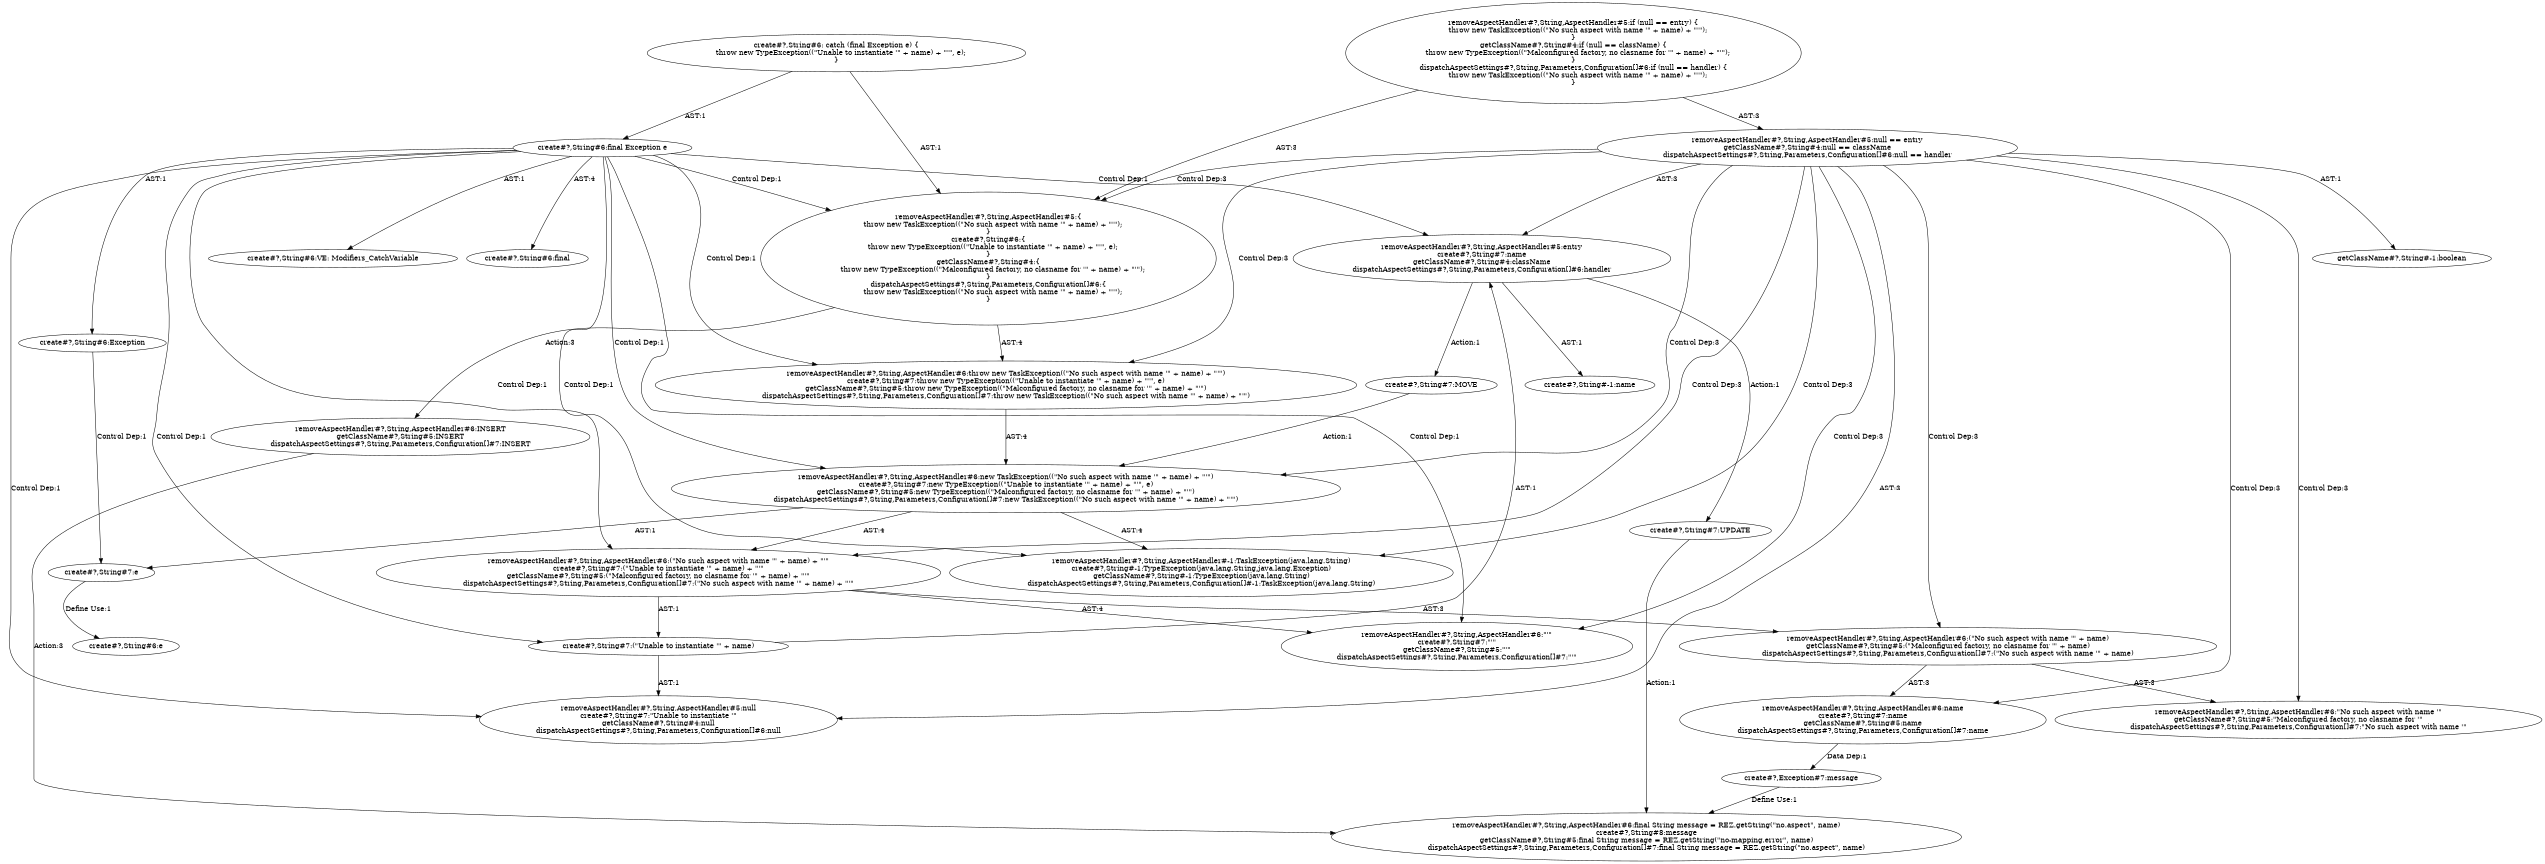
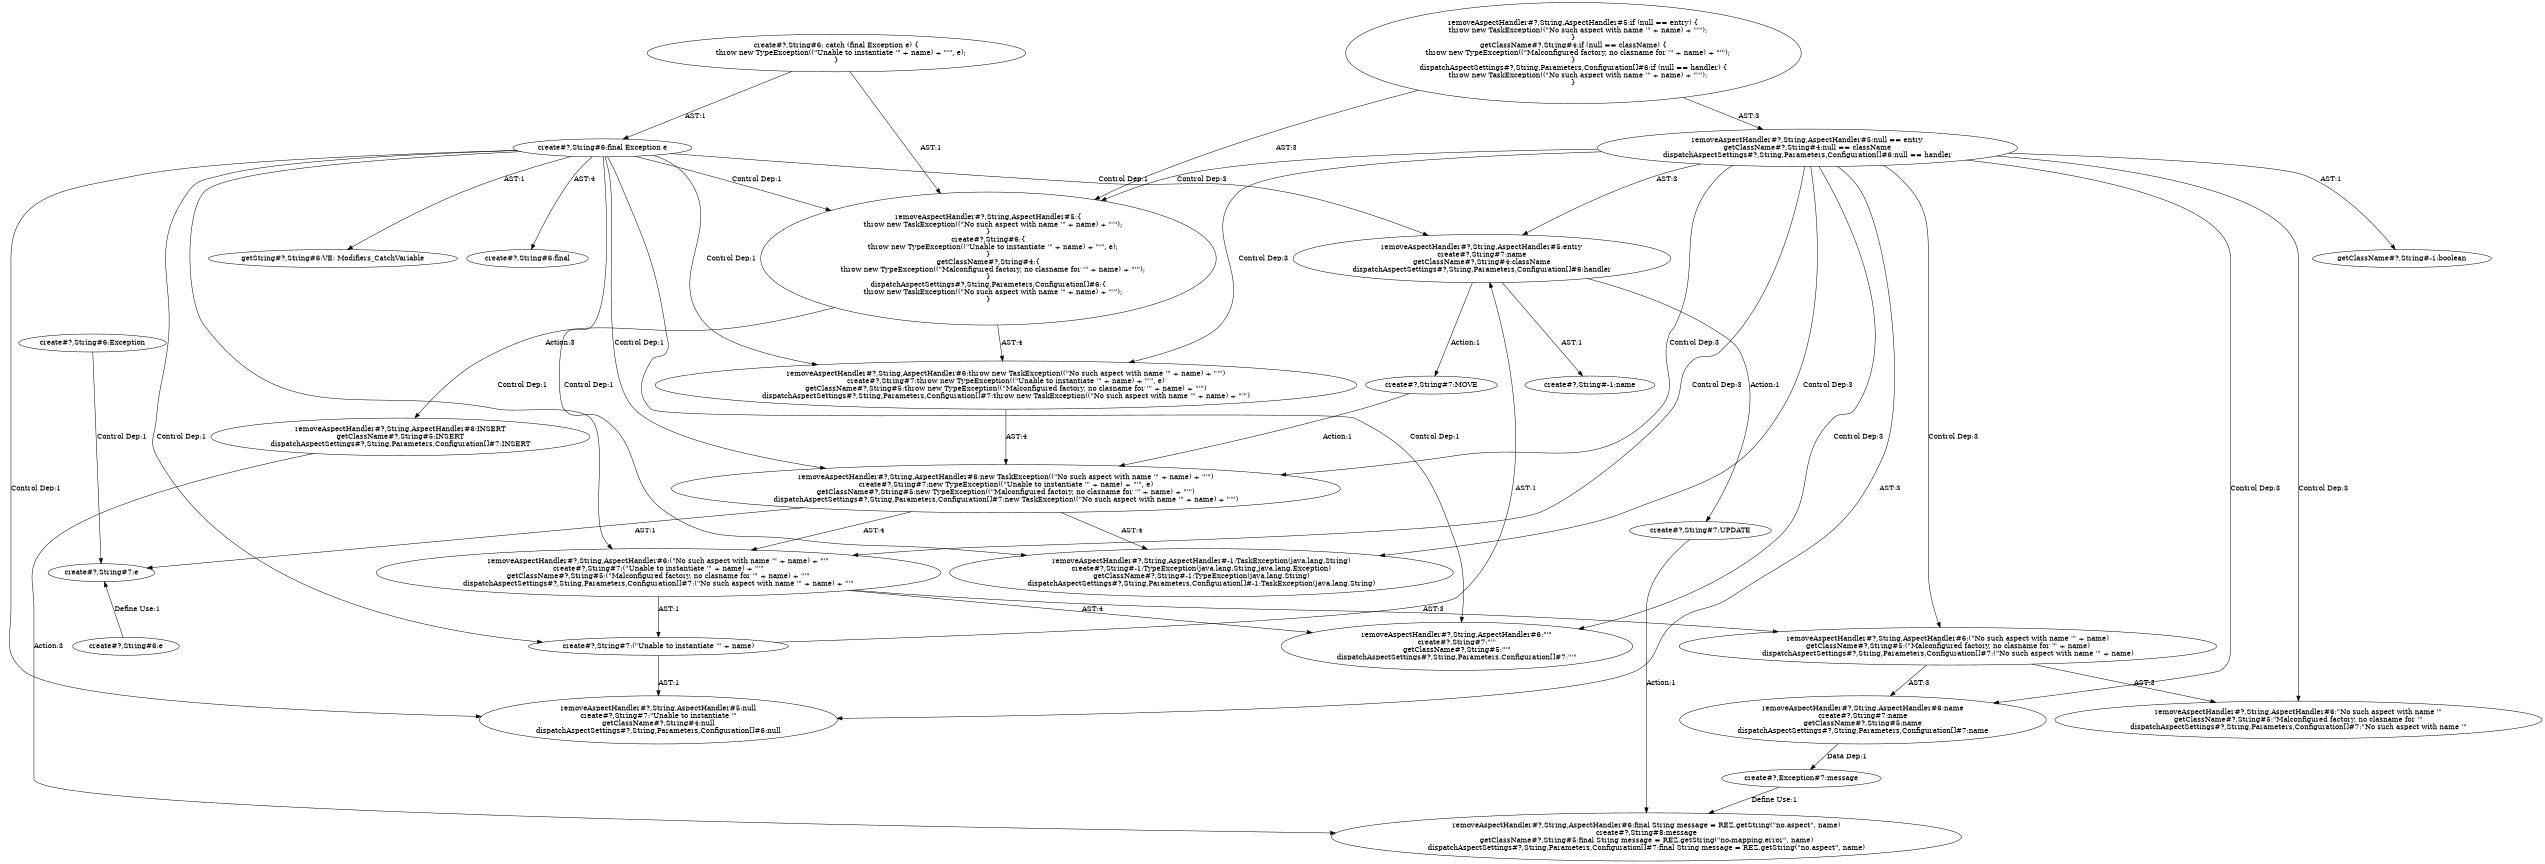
edge "create#?,String#6:final Exception e" -> "create#?,String#6:Exception": removed, label "AST:1"
node "create#?,String#6:VE: Modifiers_CatchVariable": label "create#?,String#6:VE: Modifiers_CatchVariable" -> "getString#?,String#6:VE: Modifiers_CatchVariable"
edge "create#?,String#7:e" -> "create#?,String#6:e": reversed
